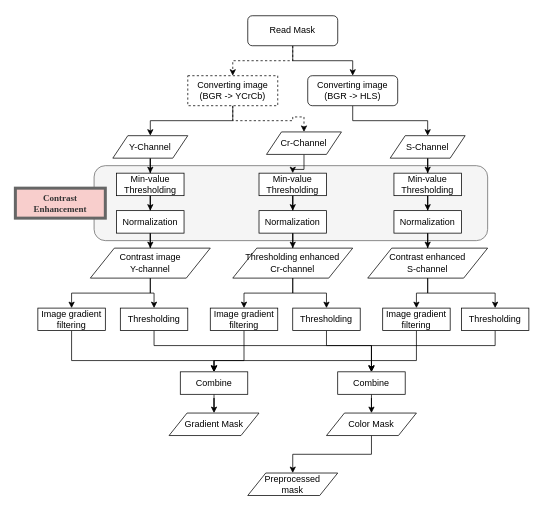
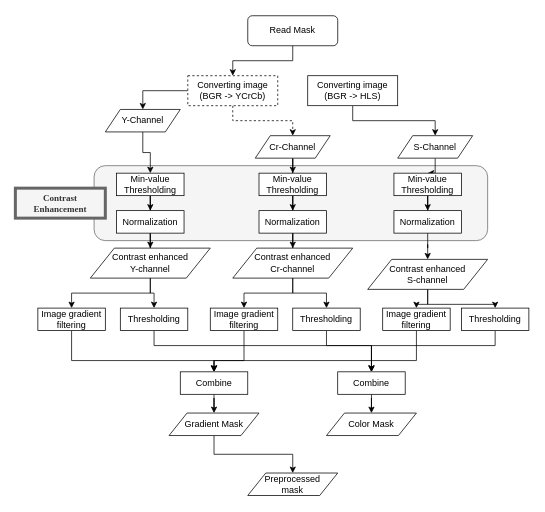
edge "Read Mask" -> "Converting image (BGR -> YCrCb)": style dashed -> solid
edge "Read Mask" -> "Converting image (BGR -> HLS)": removed
node "Converting image (BGR -> HLS)": shape rounded rectangle -> rectangle
node "Cr-Channel": moved (304, 143) -> (293, 147)
node "Y-Channel": moved (150, 147) -> (143, 120)
node "S-Channel": moved (428, 147) -> (435, 147)
node "Contrast Enhancement": fillcolor #f8cecc -> #f5f5f5
node "Contrast image Y-channel": label "Contrast image Y-channel" -> "Contrast enhanced Y-channel"
node "Thresholding enhanced Cr-channel": label "Thresholding enhanced Cr-channel" -> "Contrast enhanced Cr-channel"
node "Contrast enhanced S-channel": moved (428, 263) -> (428, 274)
edge "Gradient Mask" -> "Preprocessed mask": added
edge "Color Mask" -> "Preprocessed mask": removed
